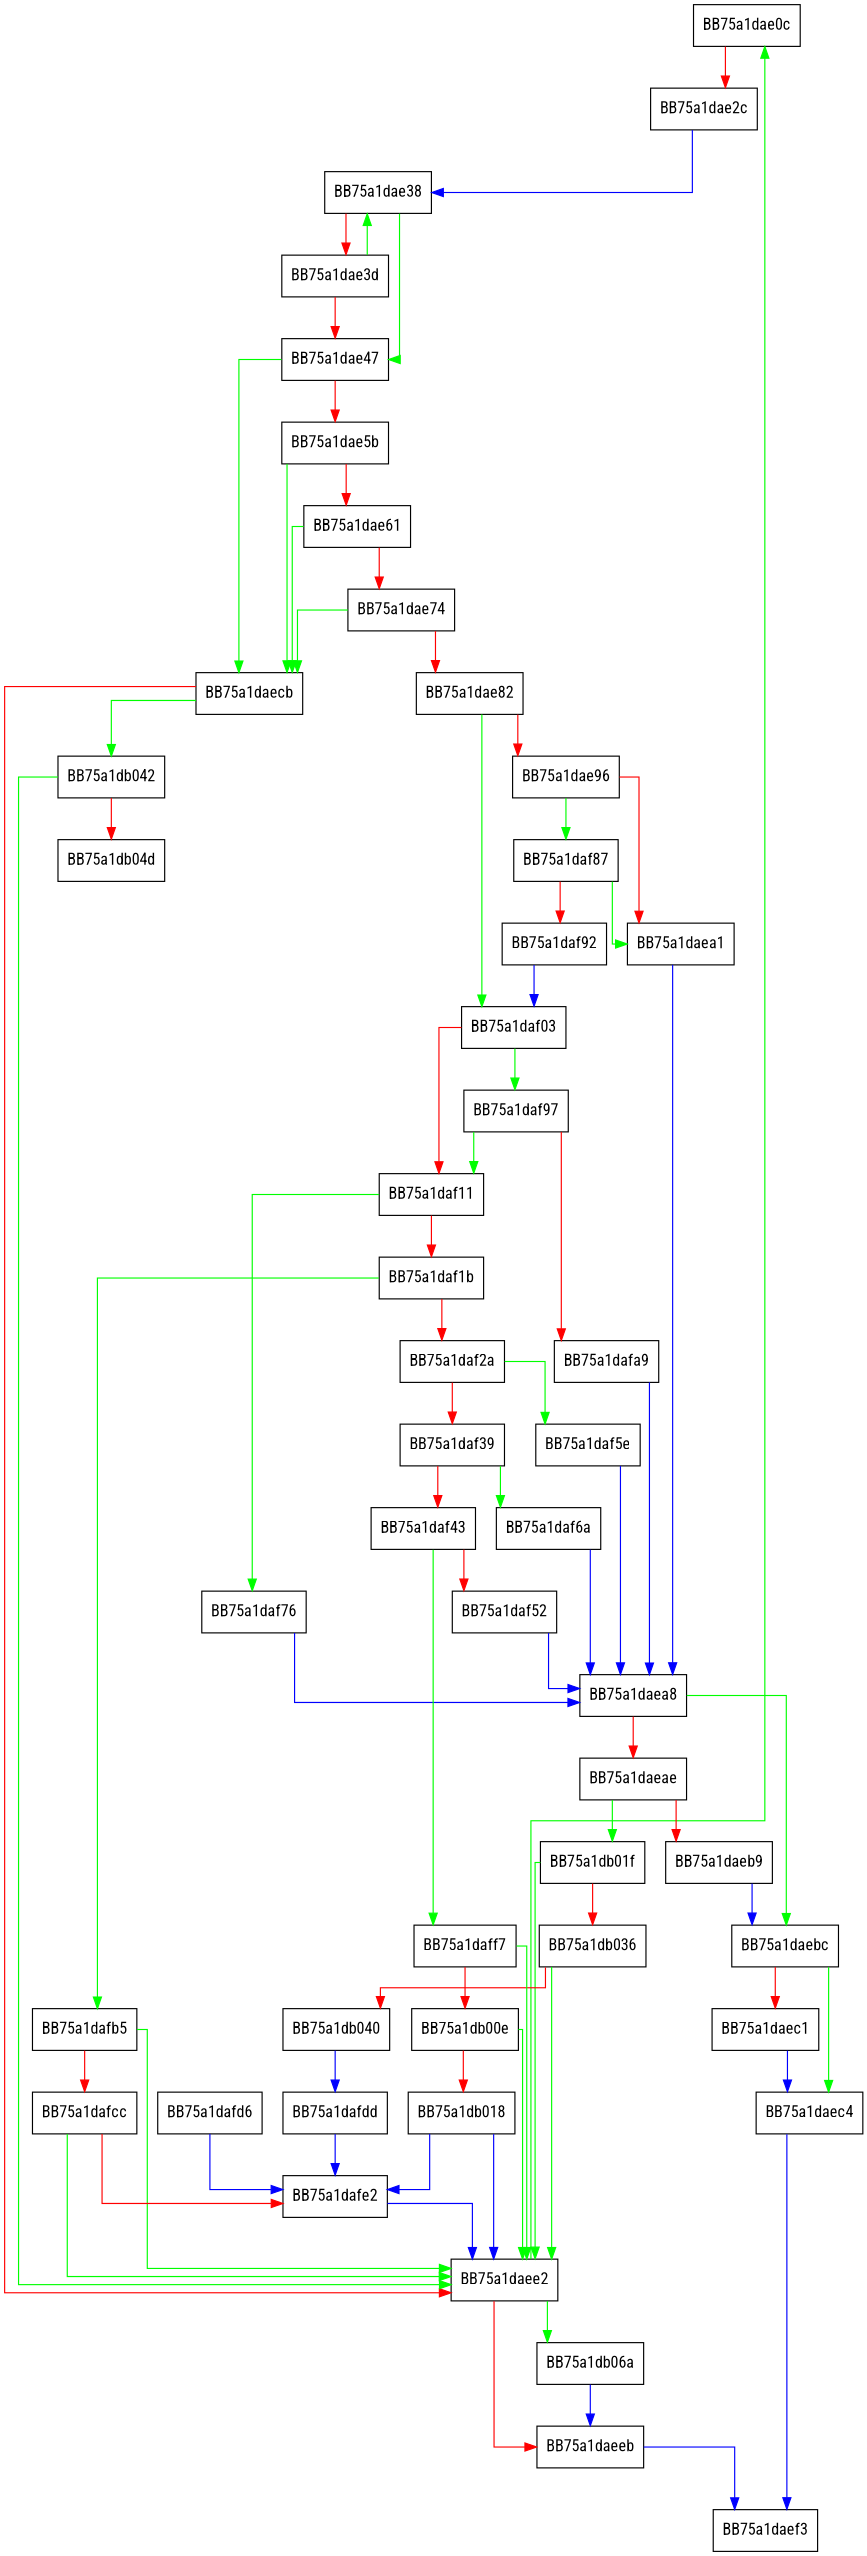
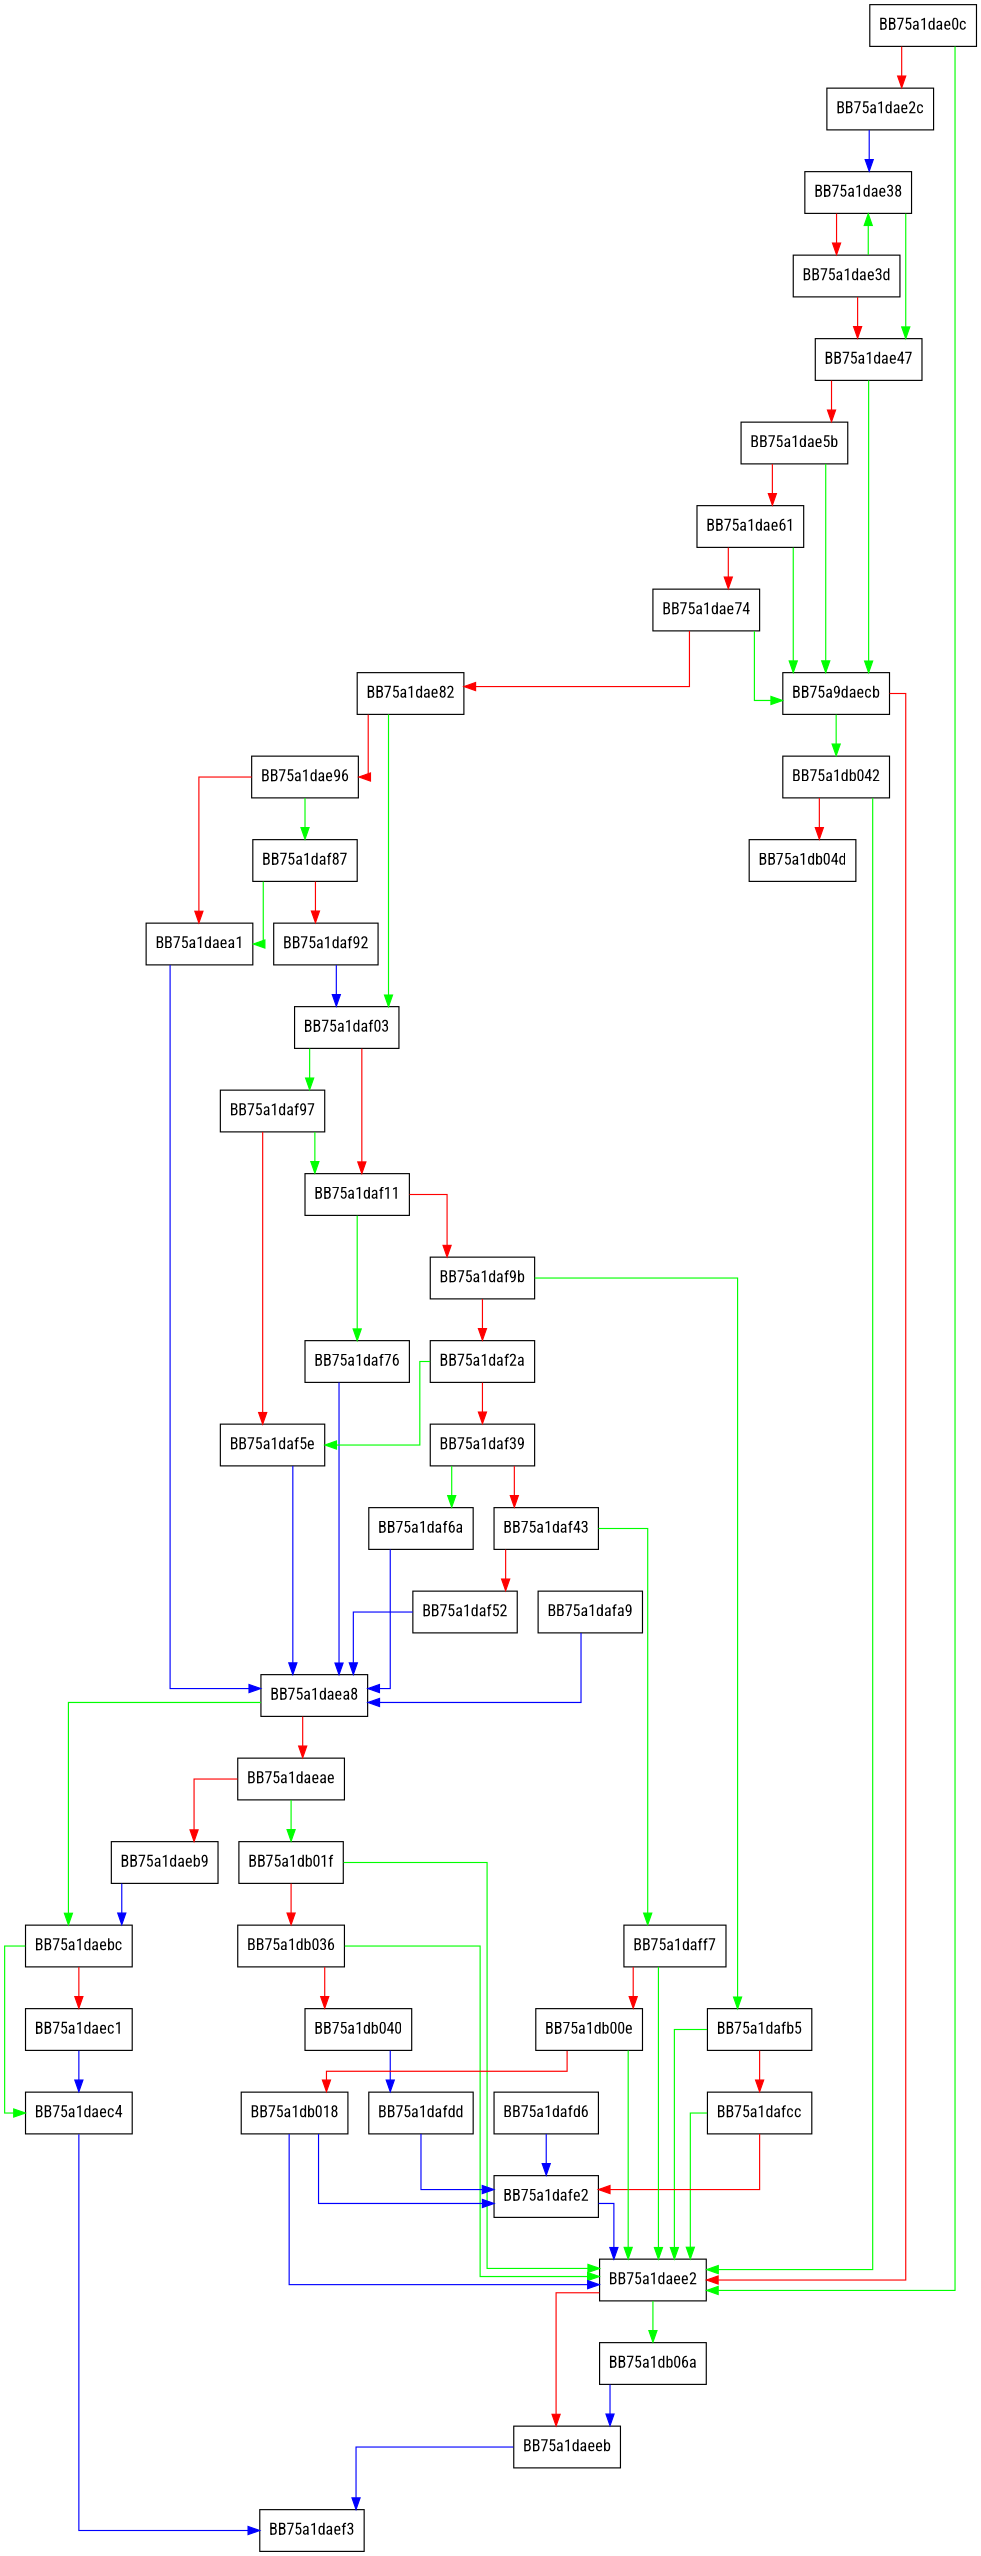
node "BB75a1daecb": label "BB75a1daecb" -> "BB75a9daecb"
edge "BB75a1daf97" -> "BB75a1dafa9": now "BB75a1daf97" -> "BB75a1daf5e"
edge "BB75a1daee2" -> "BB75a1dae0c": reversed
node "BB75a1daf1b": label "BB75a1daf1b" -> "BB75a1daf9b"
